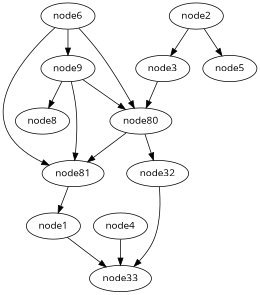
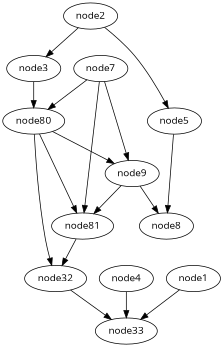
node "node6": label "node6" -> "node7"
edge "node9" -> "node80": reversed
edge "node5" -> "node8": added
edge "node81" -> "node1": now "node81" -> "node32"
